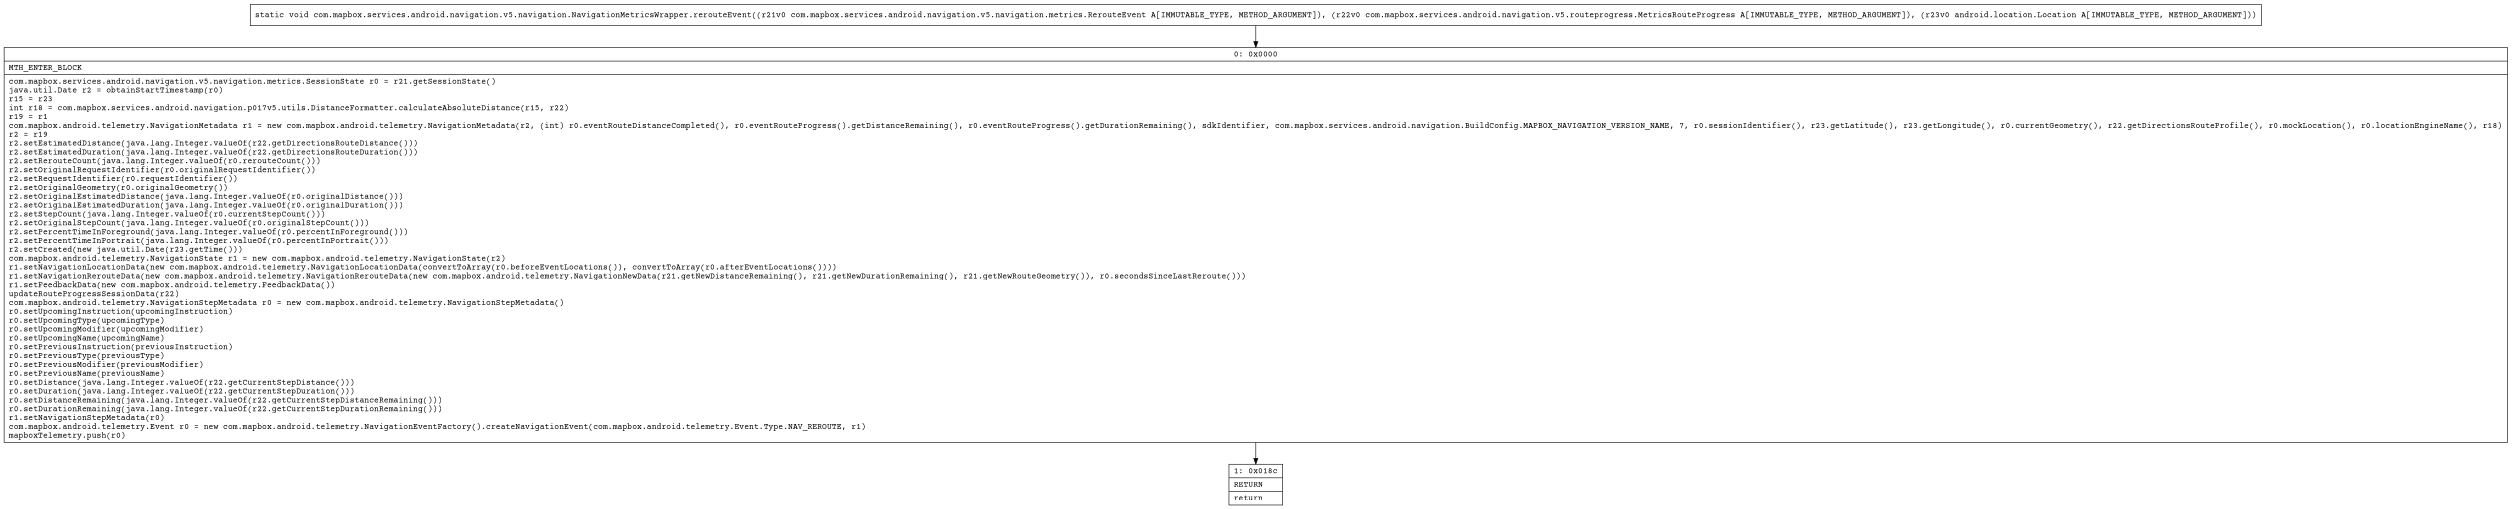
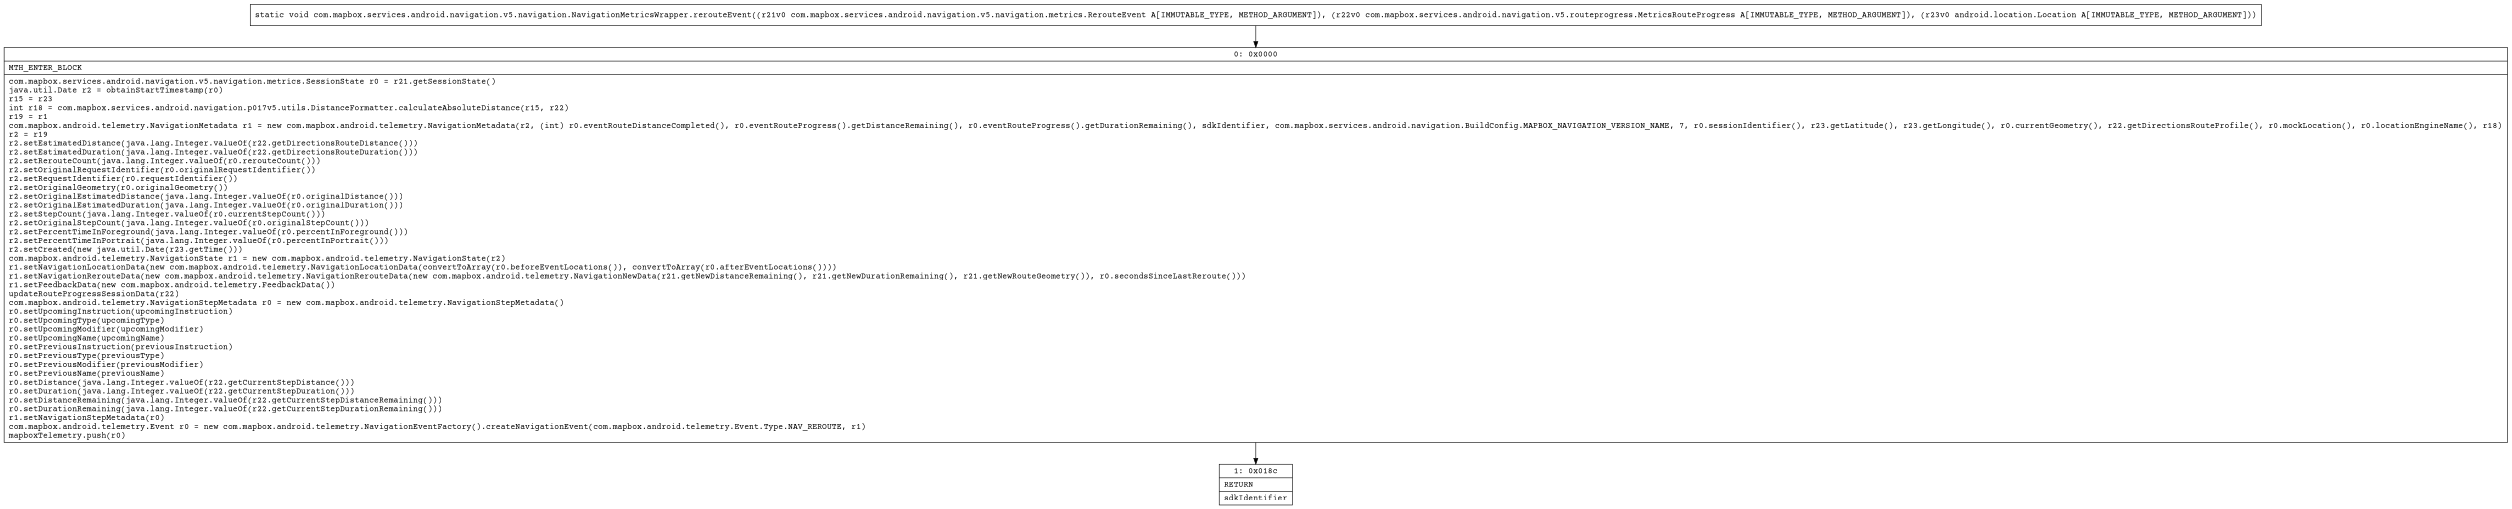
node "1: 0x018c": text "return" -> "sdkIdentifier"
